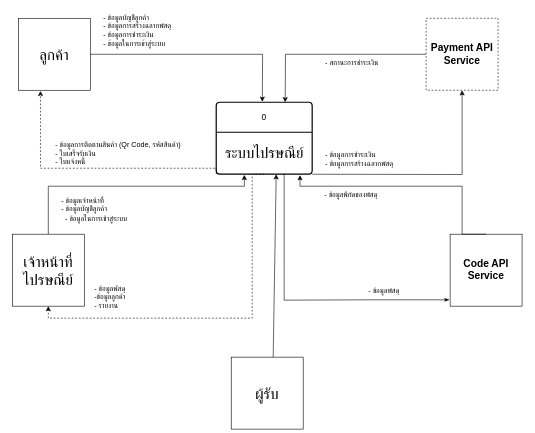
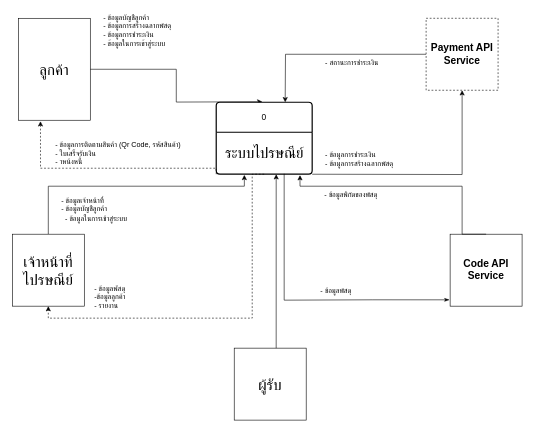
node "ลูกค้า": size 72x72 -> 72x102
node "- ข้อมูลการติดตามสินค้า (Qr Code, รหัสสินค้า) - ใบเสร็จรับเงิน - ใบแจ้งหนี้": label "- ข้อมูลการติดตามสินค้า (Qr Code, รหัสสินค้า) - ใบเสร็จรับเงิน - ใบแจ้งหนี้" -> "- ข้อมูลการติดตามสินค้า (Qr Code, รหัสสินค้า) - ใบเสร็จรับเงิน - าหน้งหนี้"
node "- ข้อมูลพัสดุ": moved (384, 291) -> (336, 291)
node "ผู้รับ": moved (267, 393) -> (270, 384)
